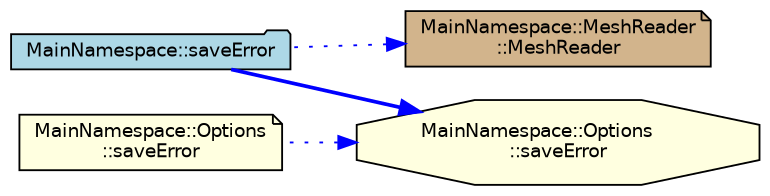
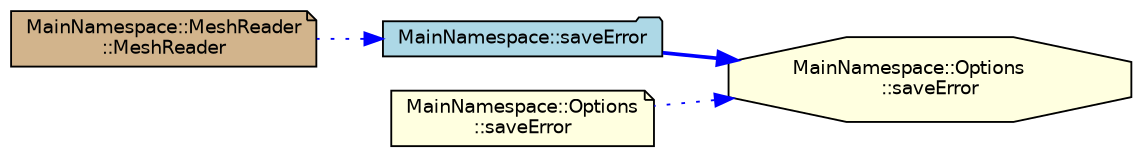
edge "MainNamespace::saveError" -> "MainNamespace::MeshReader ::MeshReader": reversed
